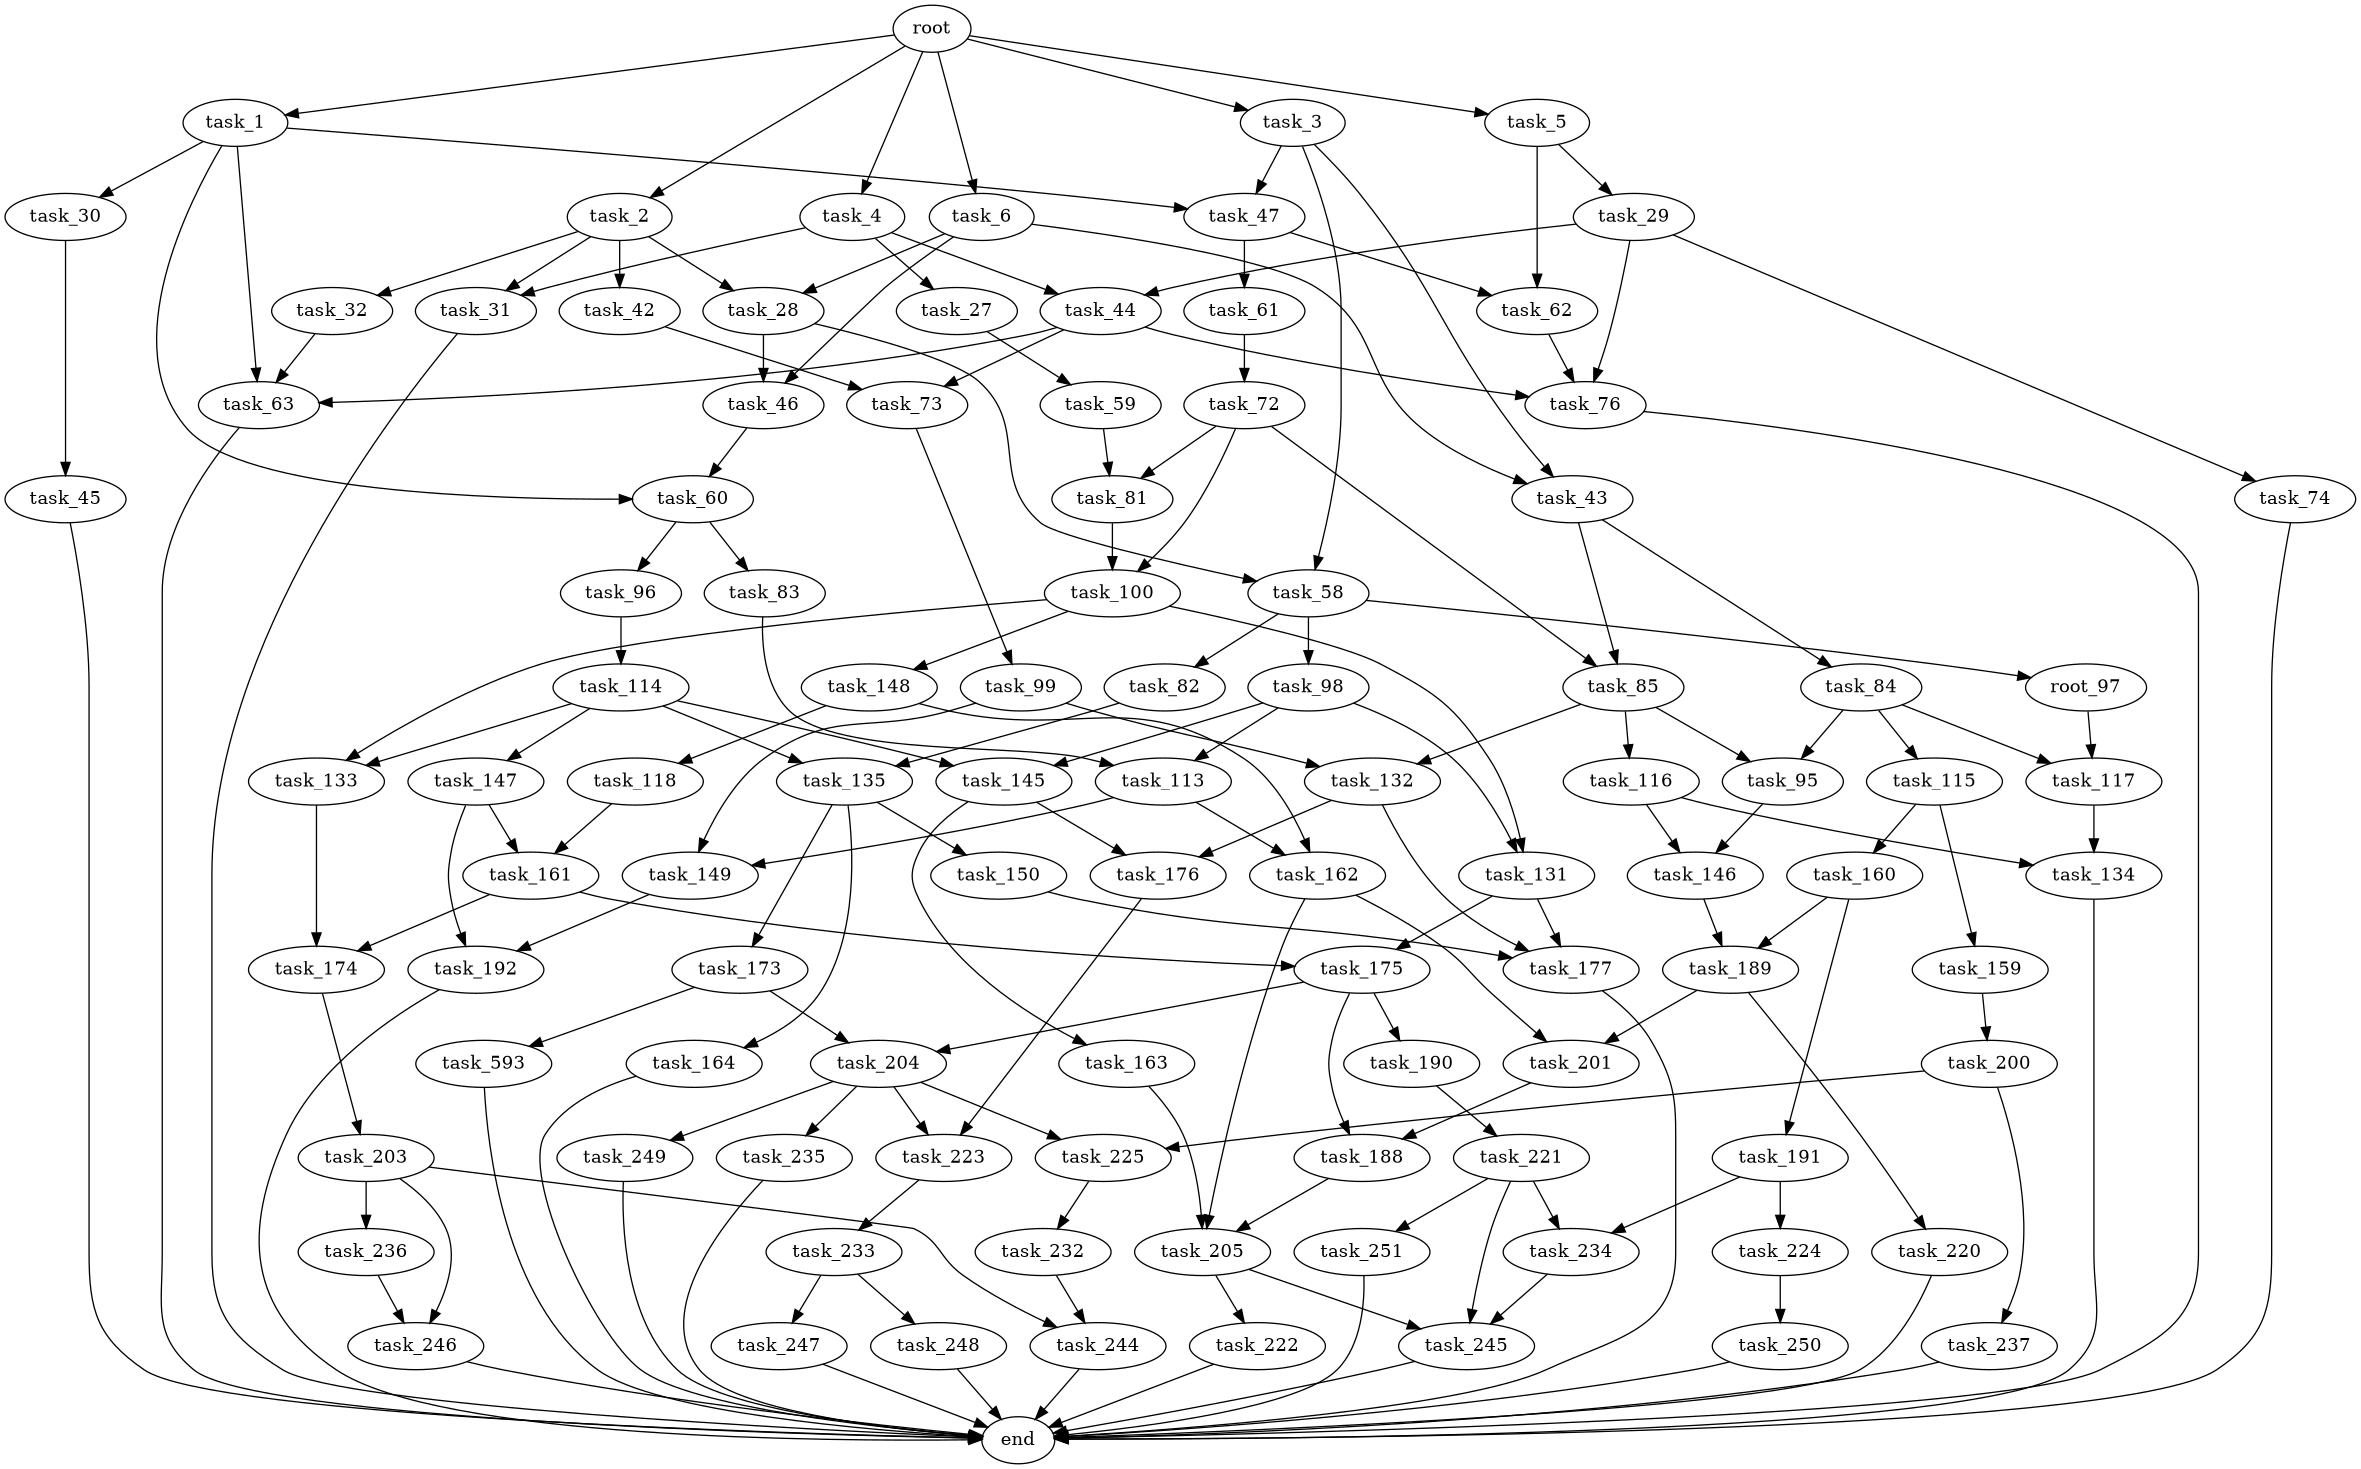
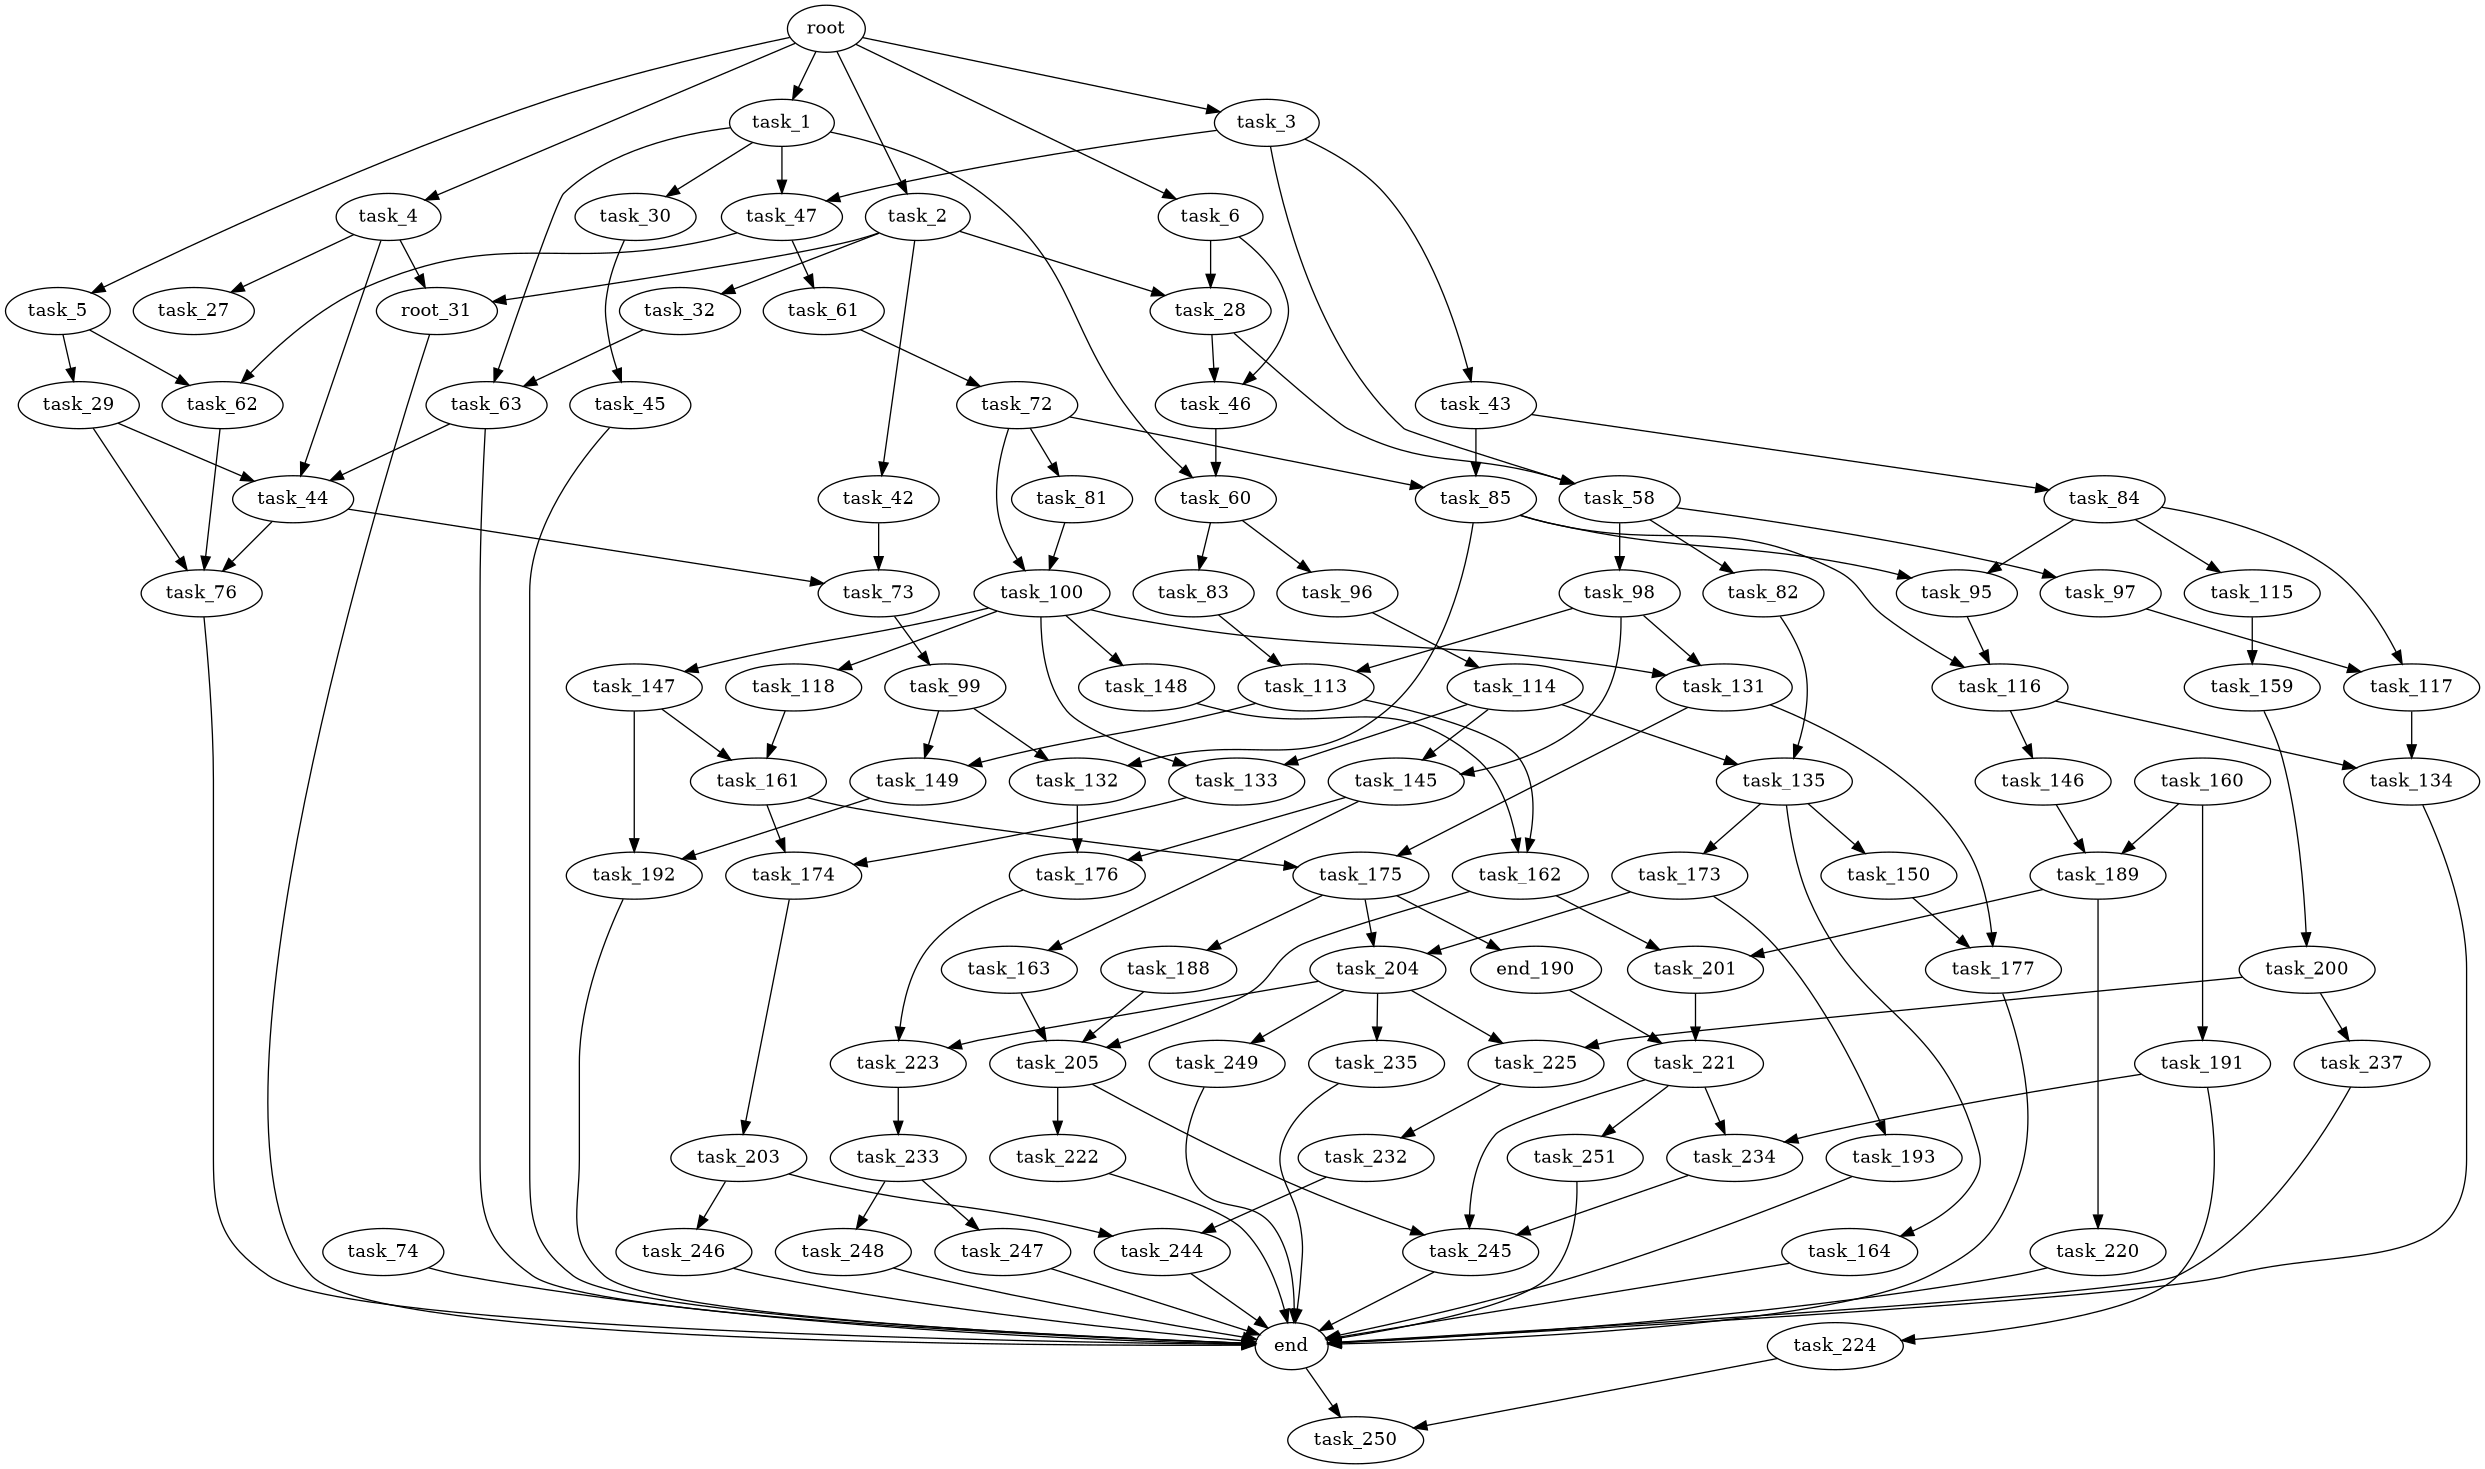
edge "task_6" -> "task_43": removed
node "task_31": label "task_31" -> "root_31"
edge "task_29" -> "task_74": removed
edge "task_44" -> "task_63": reversed
node "task_59": removed
node "root_97": label "root_97" -> "task_97"
edge "task_114" -> "task_147": now "task_100" -> "task_147"
edge "task_148" -> "task_118": now "task_100" -> "task_118"
edge "task_95" -> "task_146": now "task_95" -> "task_116"
edge "task_115" -> "task_160": removed
edge "task_132" -> "task_177": removed
node "task_593": label "task_593" -> "task_193"
node "task_190": label "task_190" -> "end_190"
edge "task_201" -> "task_188": now "task_201" -> "task_221"
node "task_236": removed
edge "task_250" -> "end": reversed
